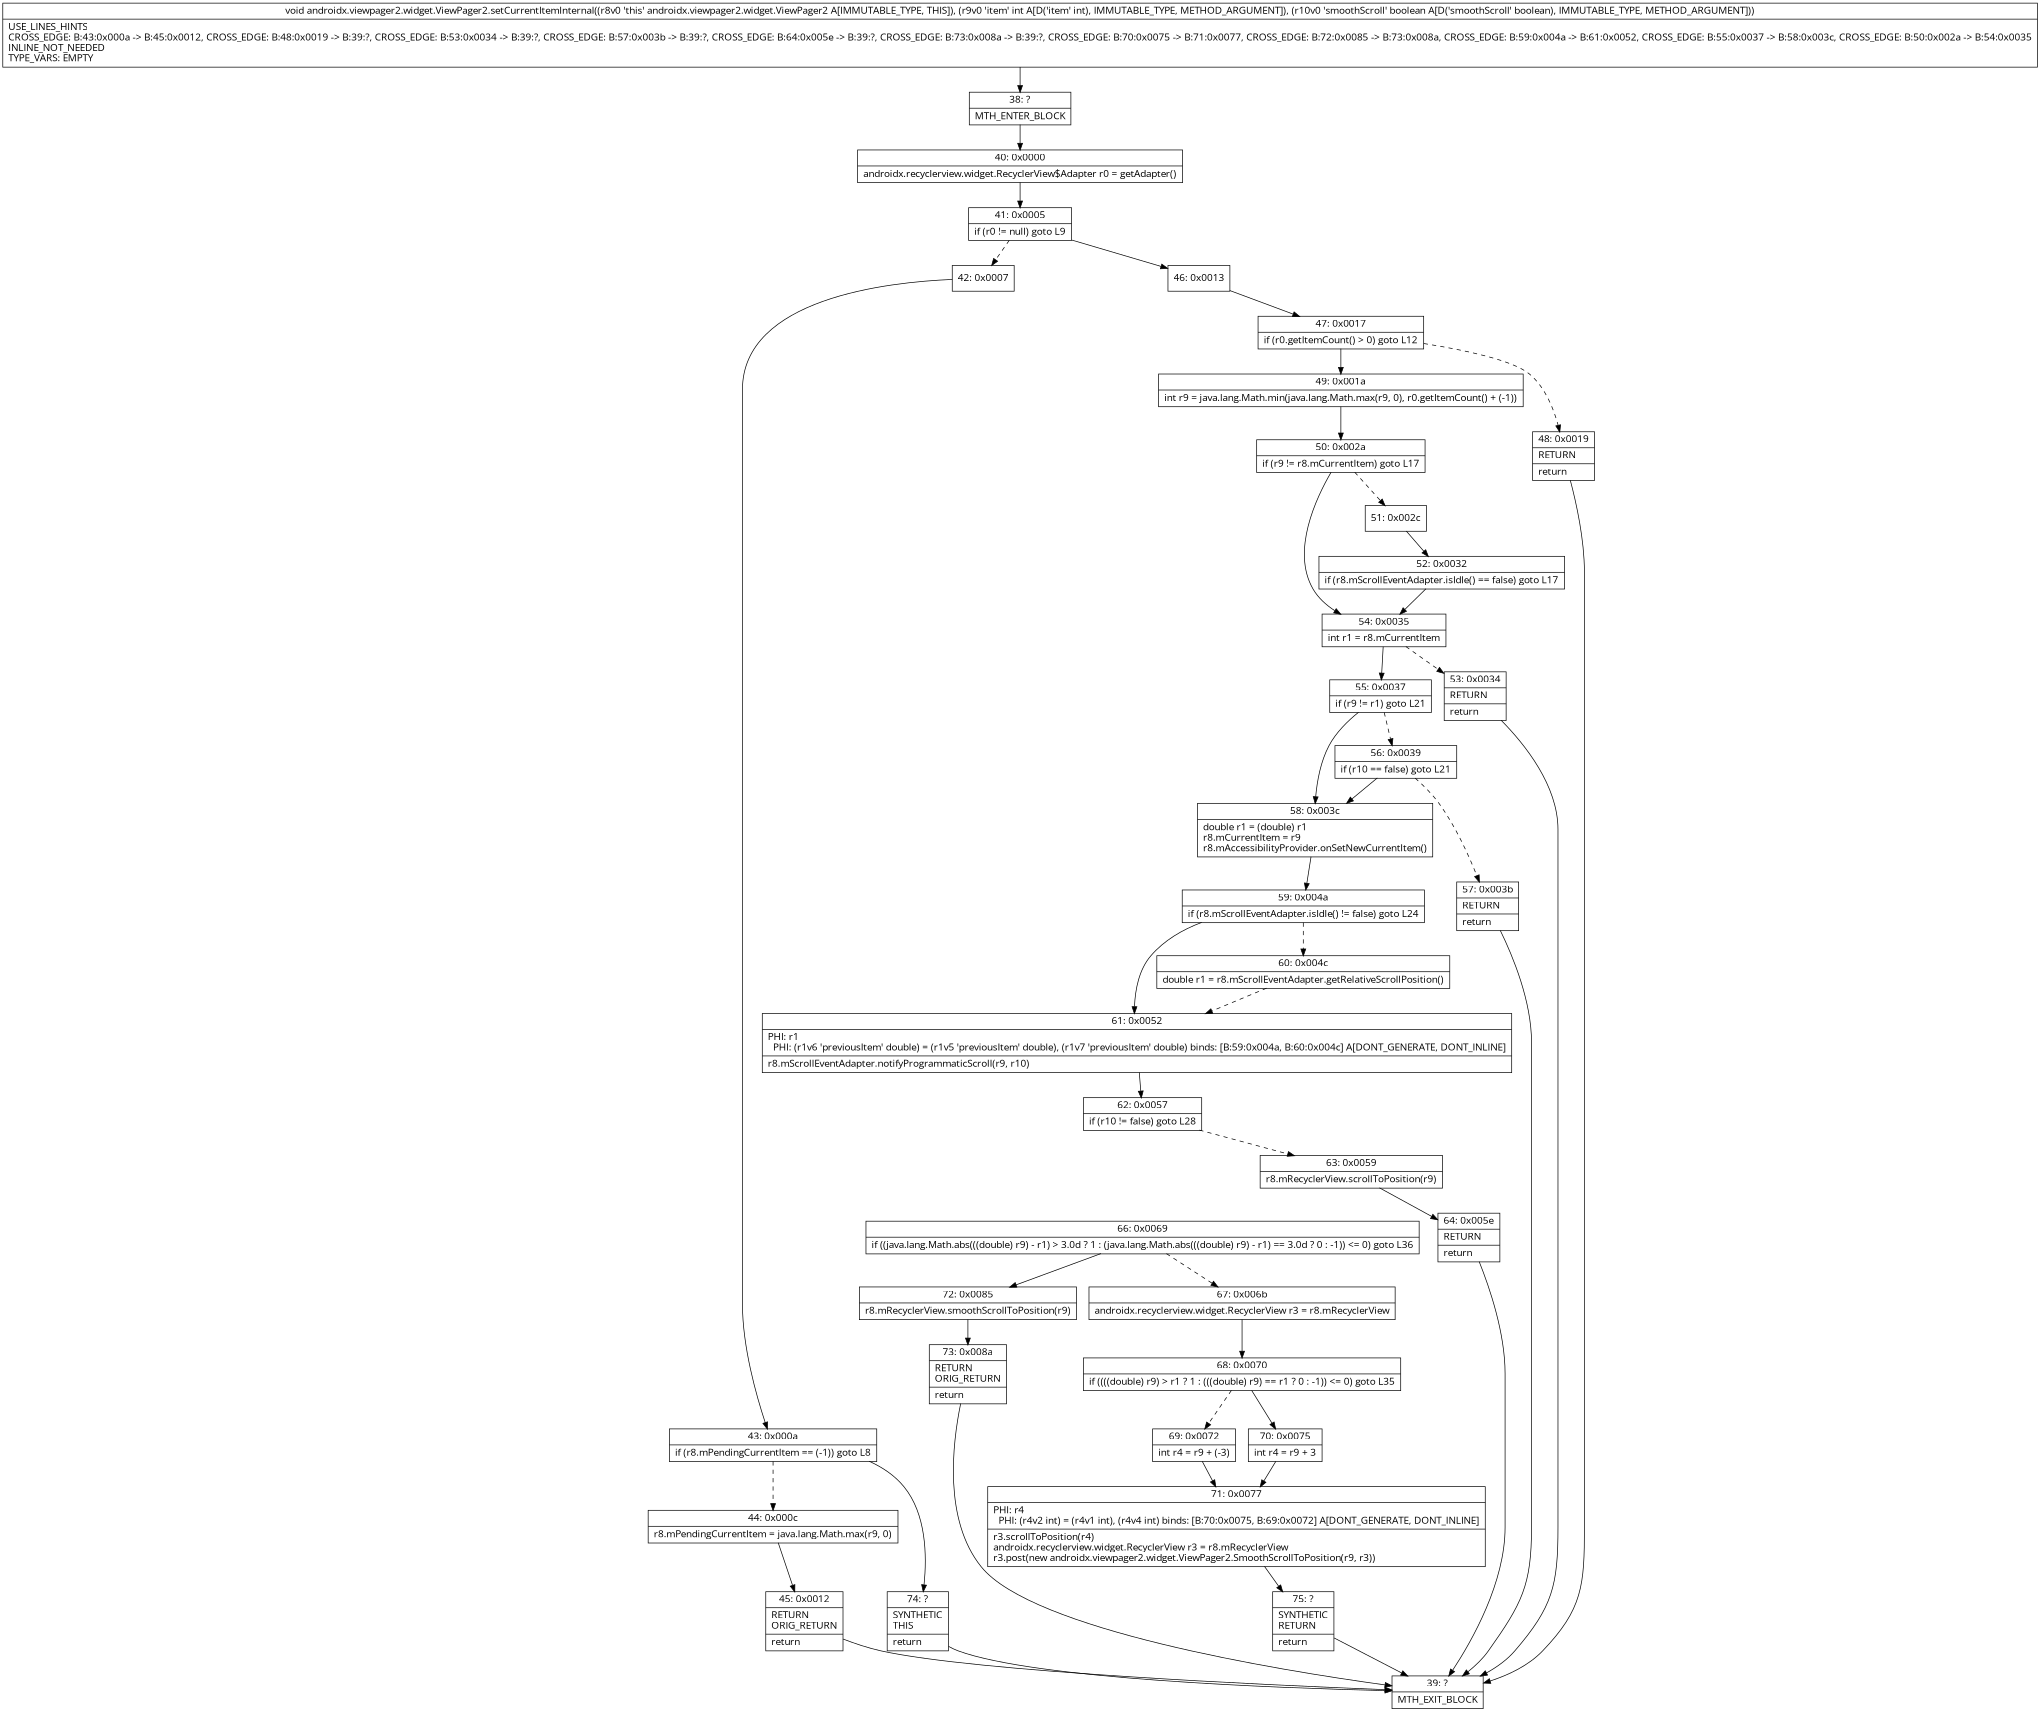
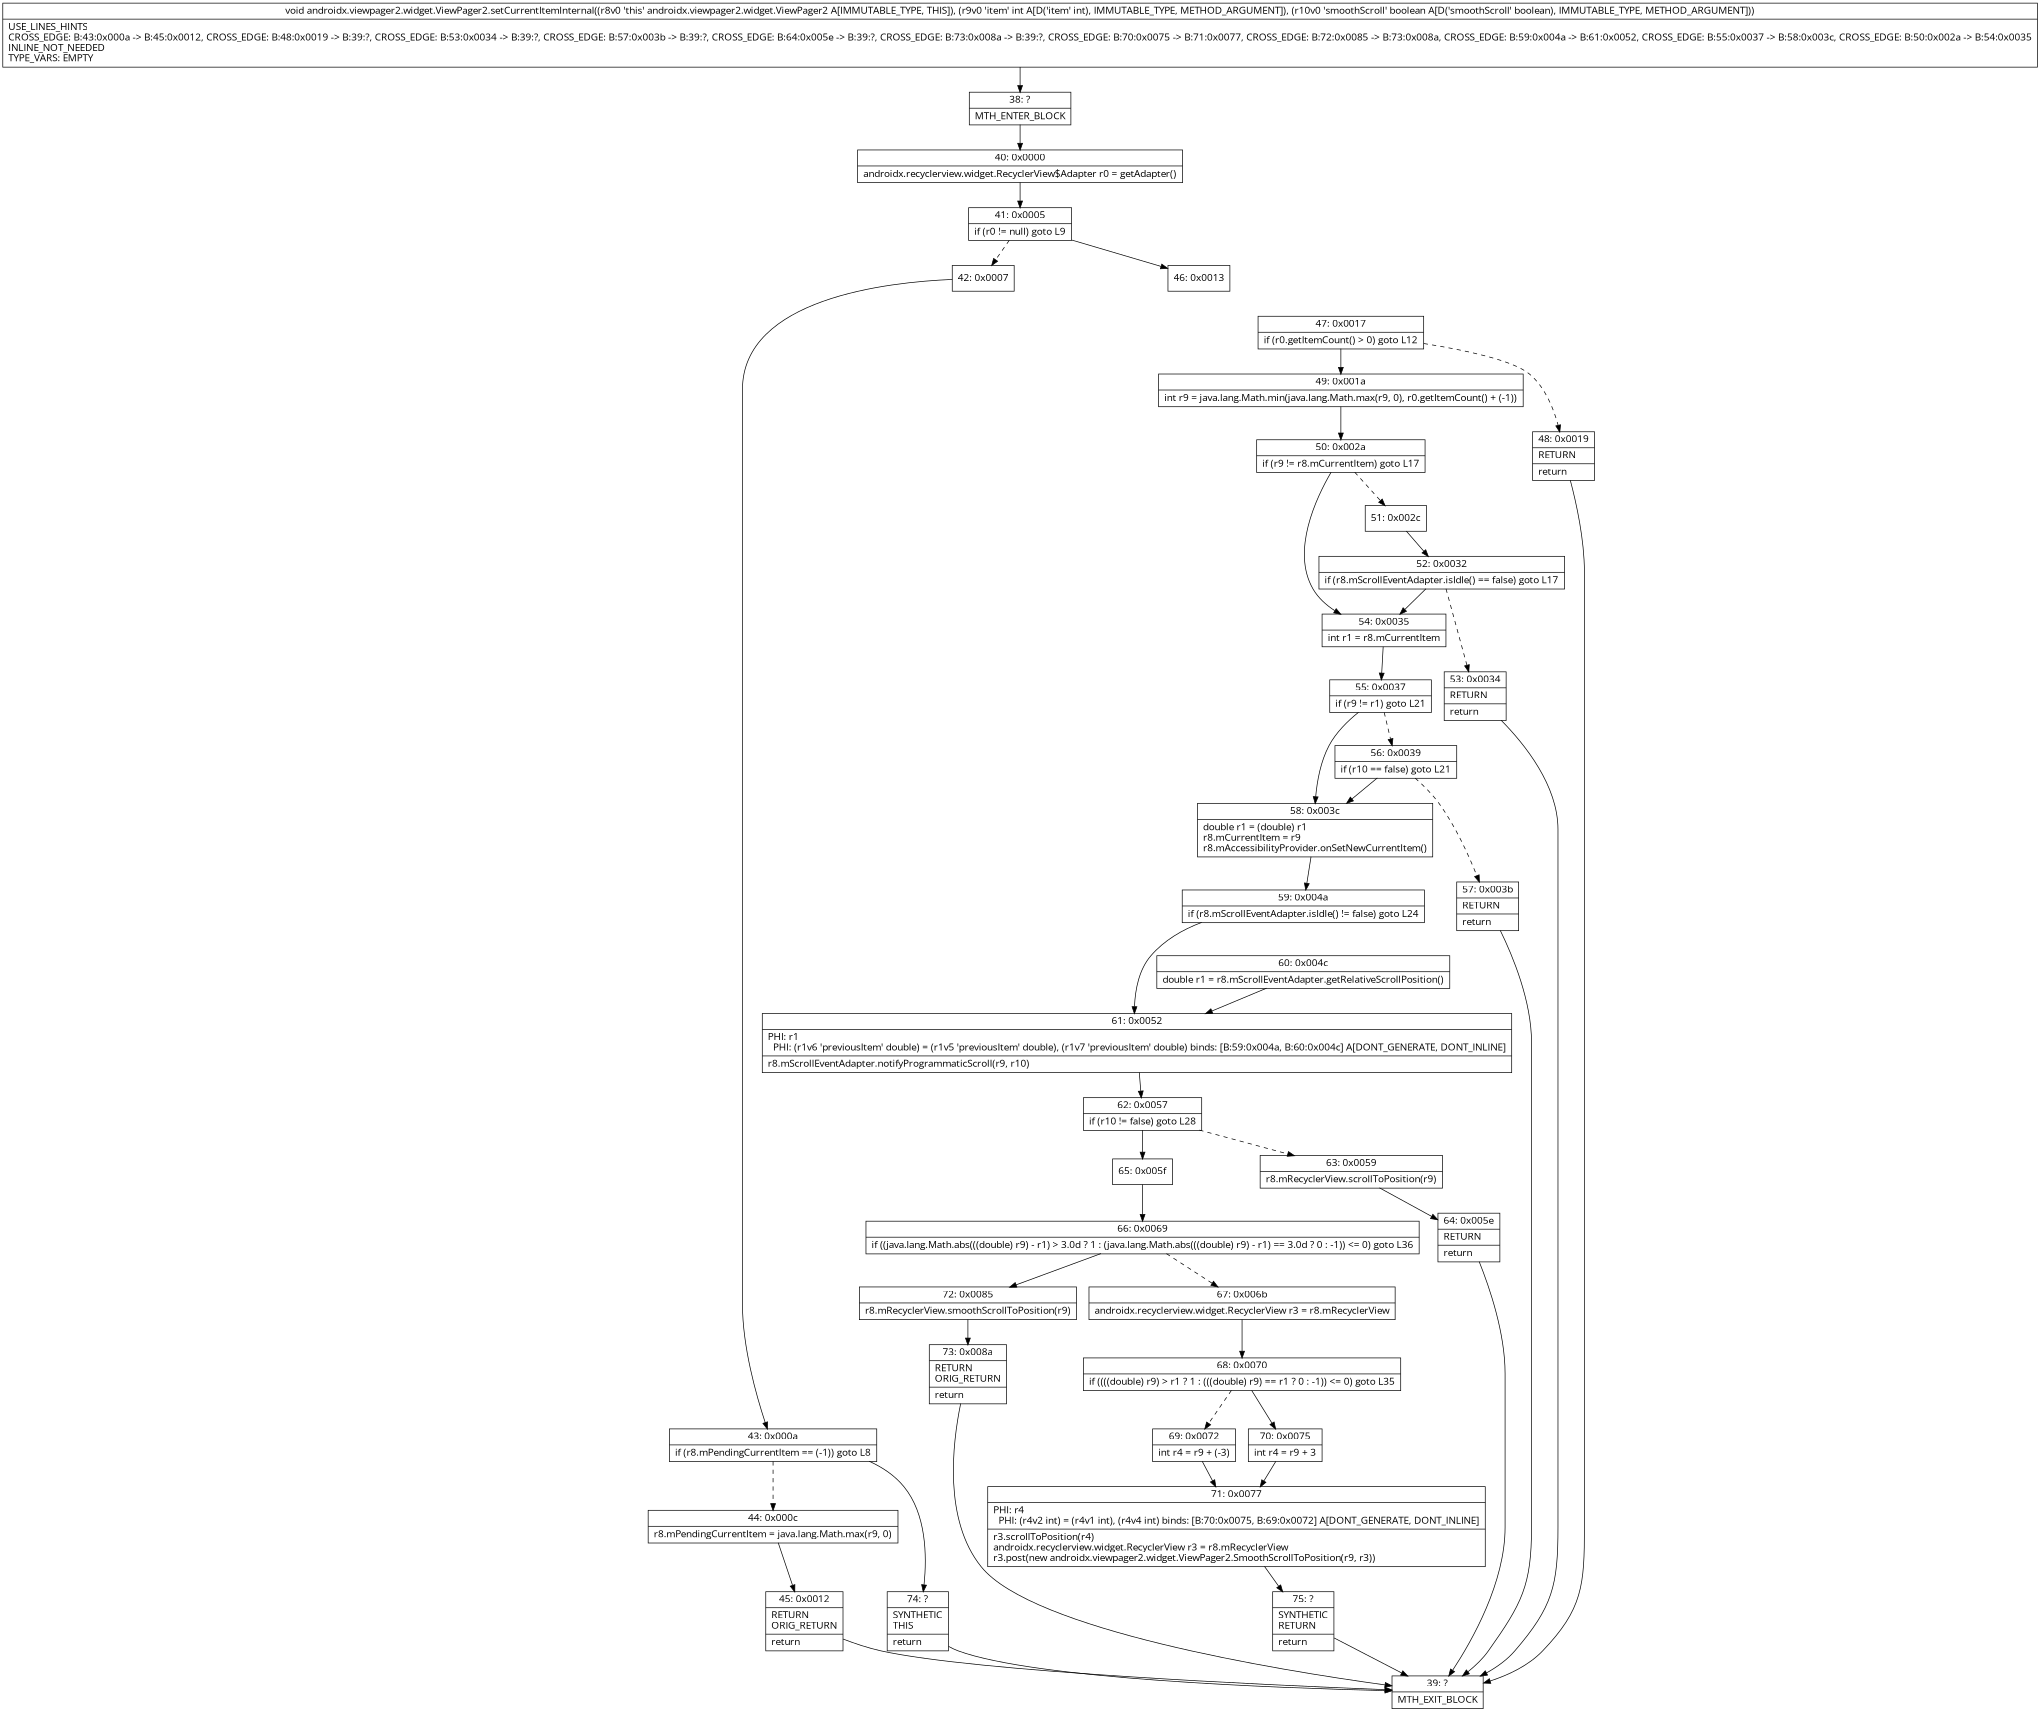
edge "46: 0x0013" -> "47: 0x0017": removed
edge "54: 0x0035" -> "53: 0x0034": now "52: 0x0032" -> "53: 0x0034"
edge "59: 0x004a" -> "60: 0x004c": removed
edge "60: 0x004c" -> "61: 0x0052": style dashed -> solid
node "65: 0x005f": added
